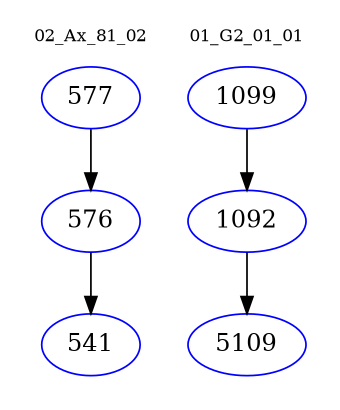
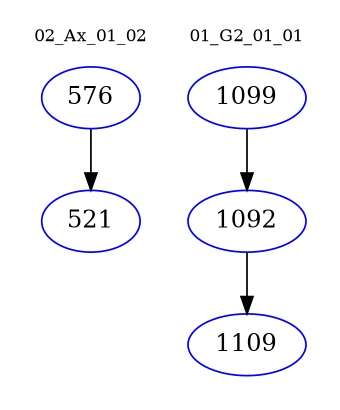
cluster "02_Ax_81_02": label "02_Ax_81_02" -> "02_Ax_01_02"
node "577": removed
node "541": label "541" -> "521"
node "5109": label "5109" -> "1109"
